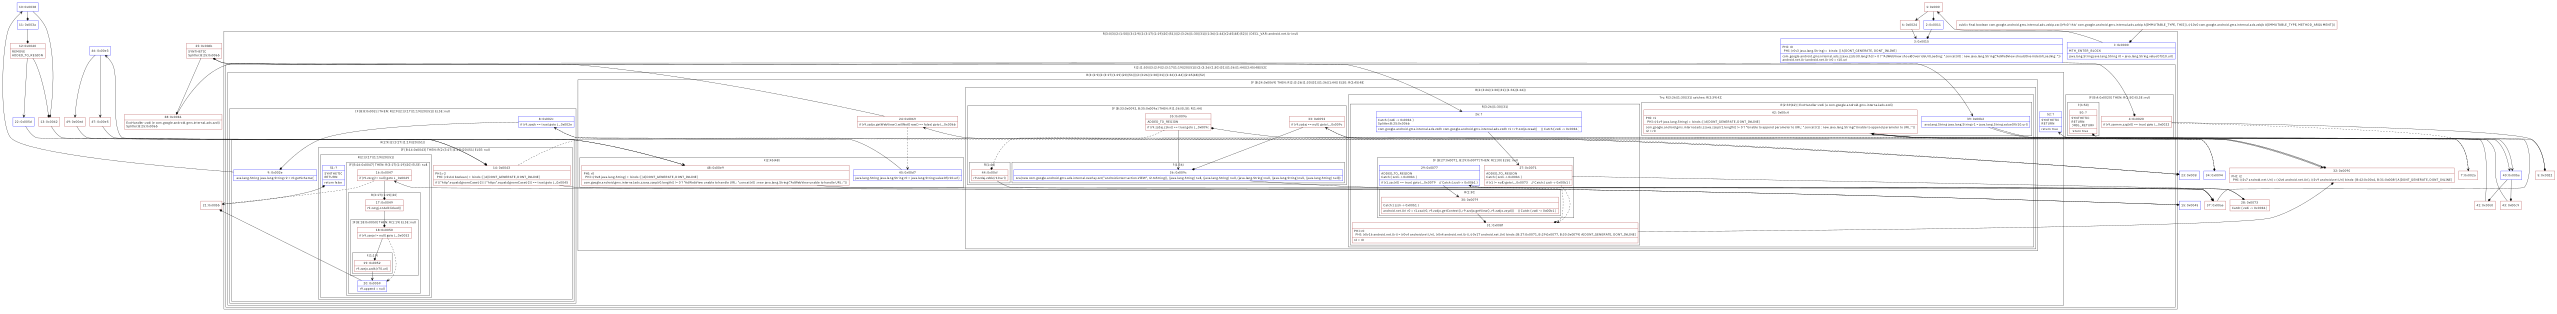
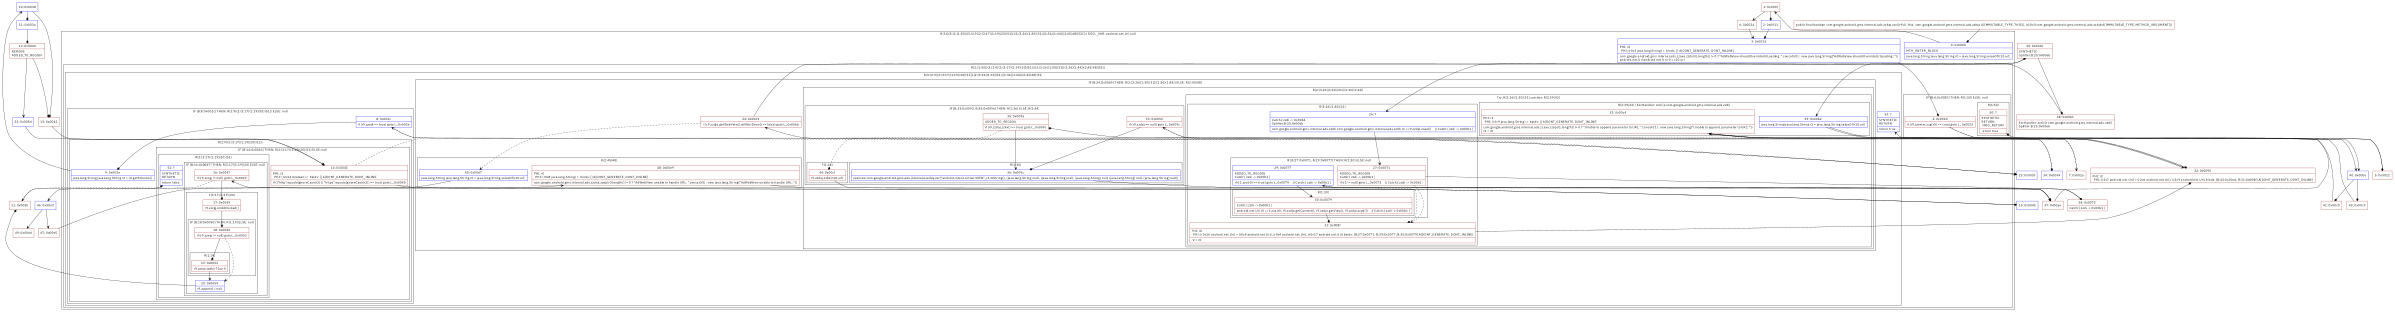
edge "49: 0x00ed" -> "48: 0x00e9": removed
